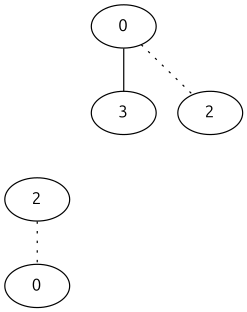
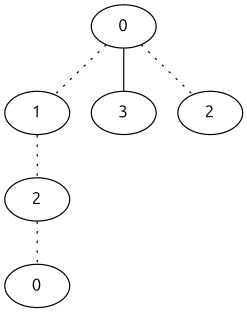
node "1": added
